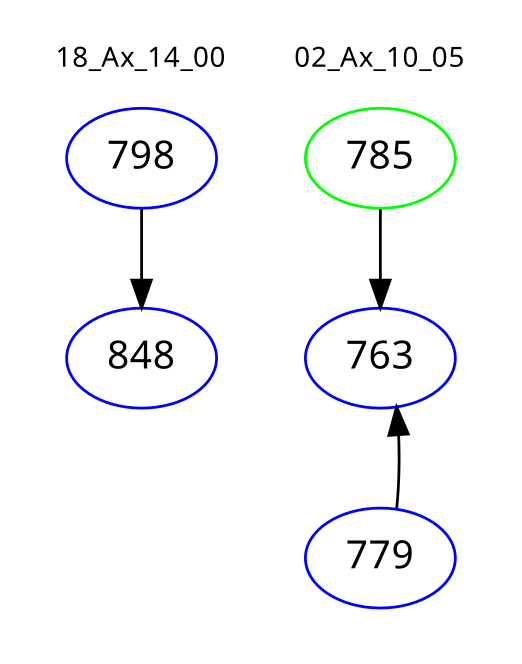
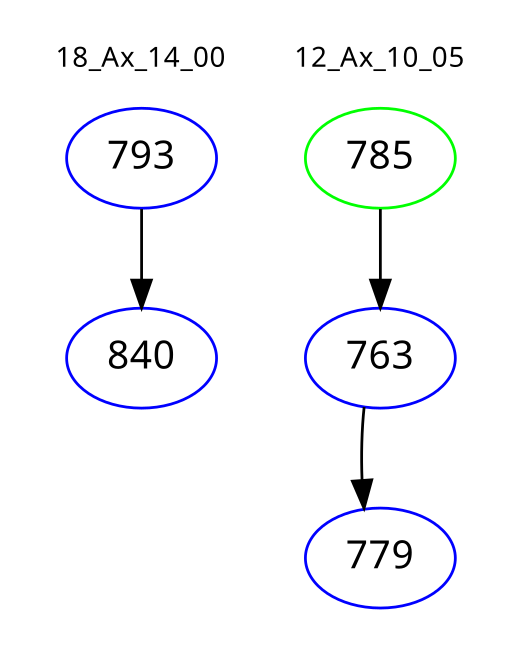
cluster "02_Ax_10_05": label "02_Ax_10_05" -> "12_Ax_10_05"
node "798": label "798" -> "793"
node "848": label "848" -> "840"
edge "779" -> "763": reversed
